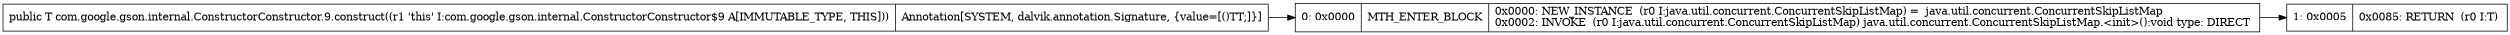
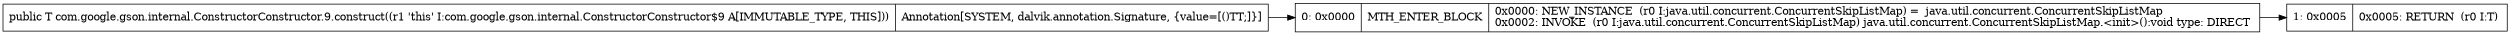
node "1: 0x0005": text "0x0085: RETURN  (r0 I:T)" -> "0x0005: RETURN  (r0 I:T)"
